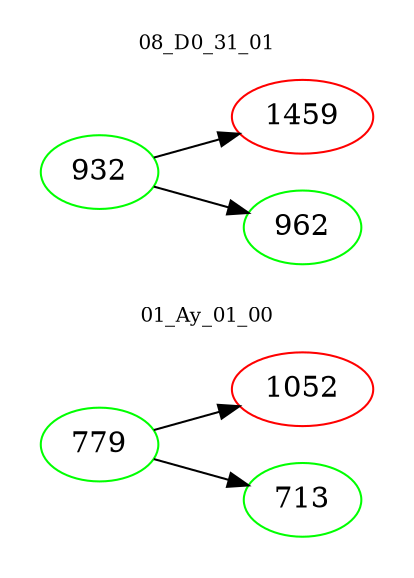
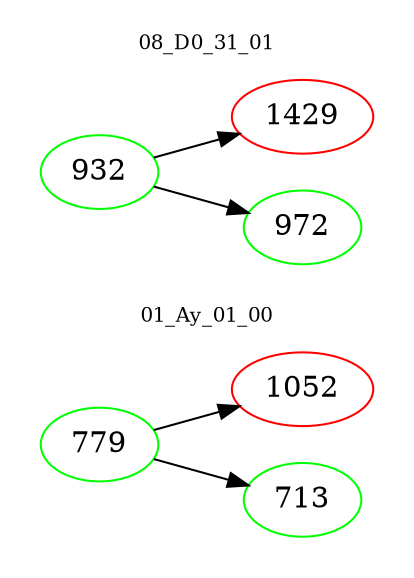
node "1459": label "1459" -> "1429"
node "962": label "962" -> "972"
